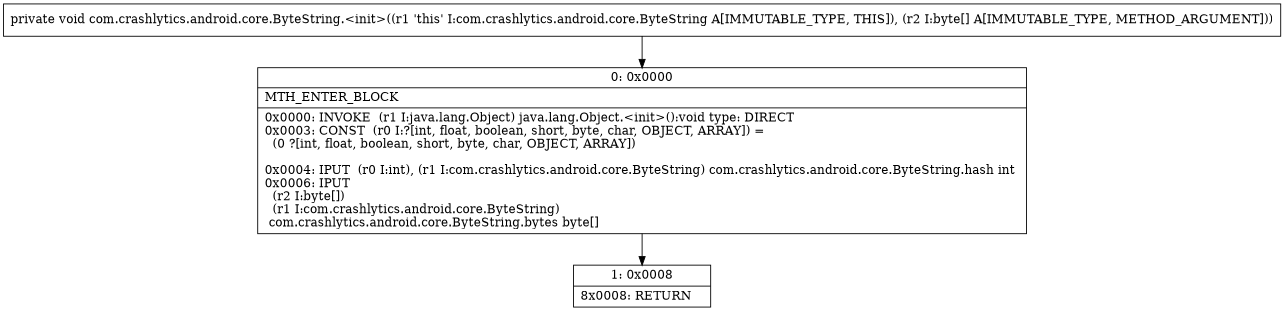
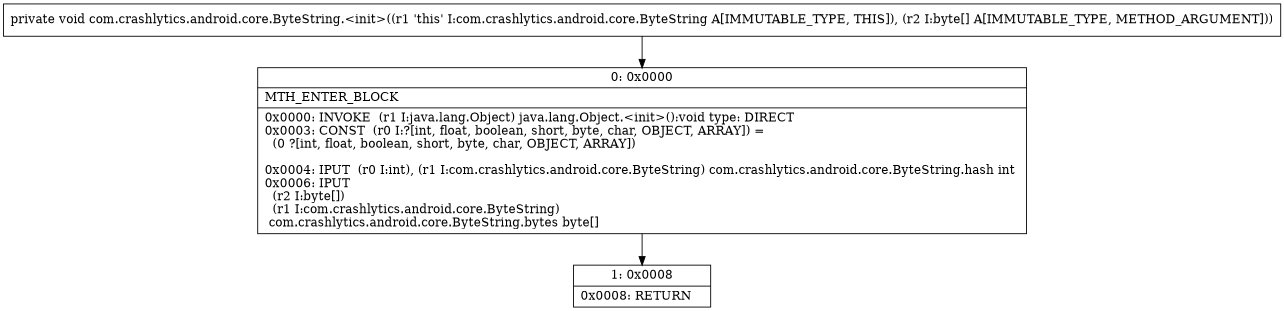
node "1: 0x0008": text "8x0008: RETURN" -> "0x0008: RETURN"
